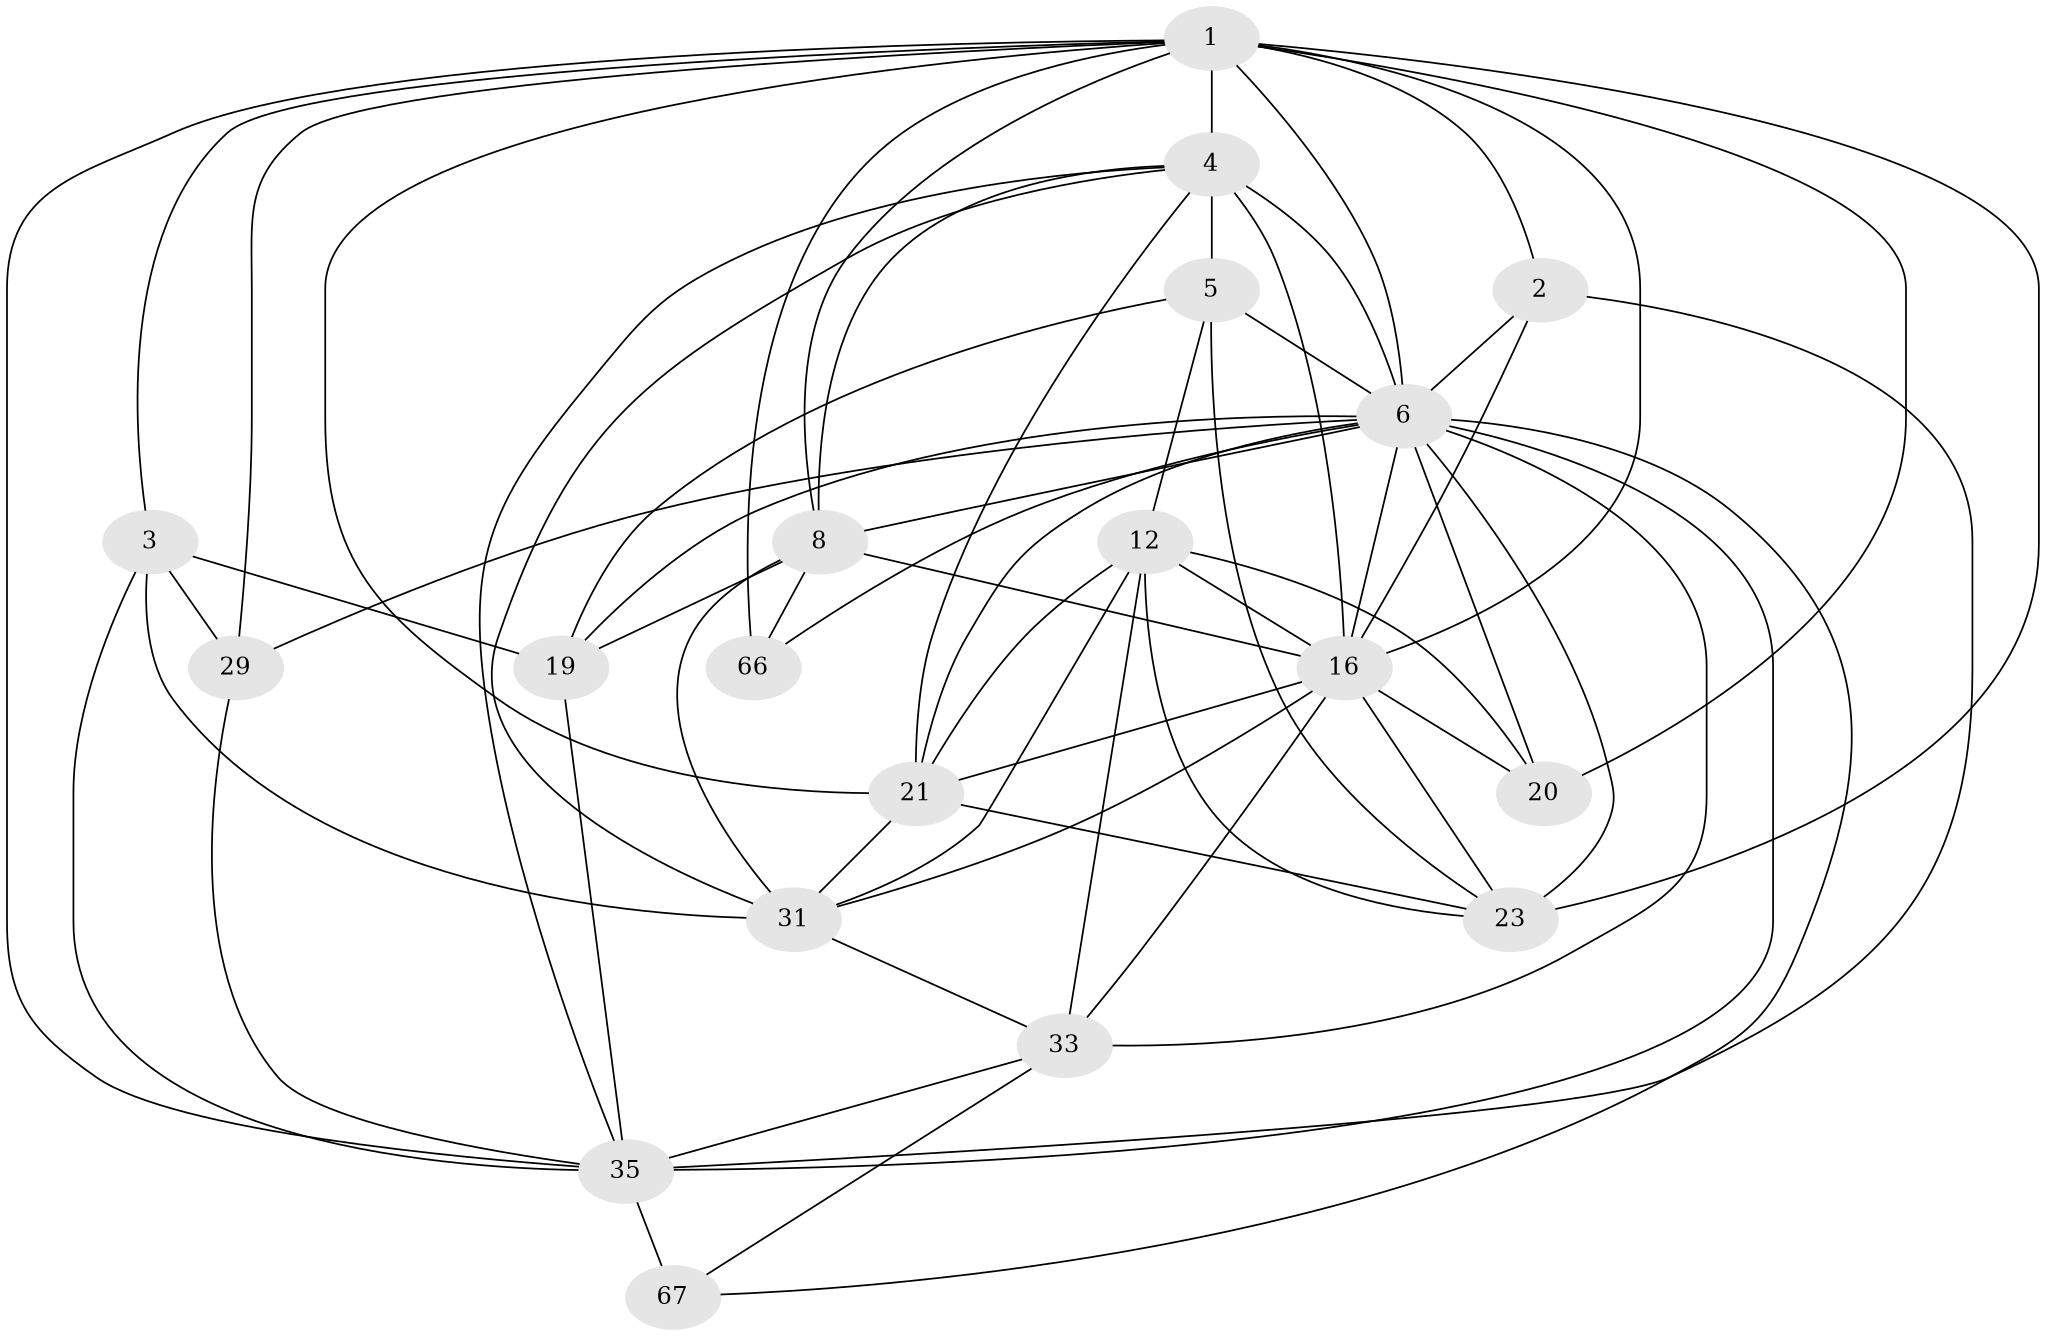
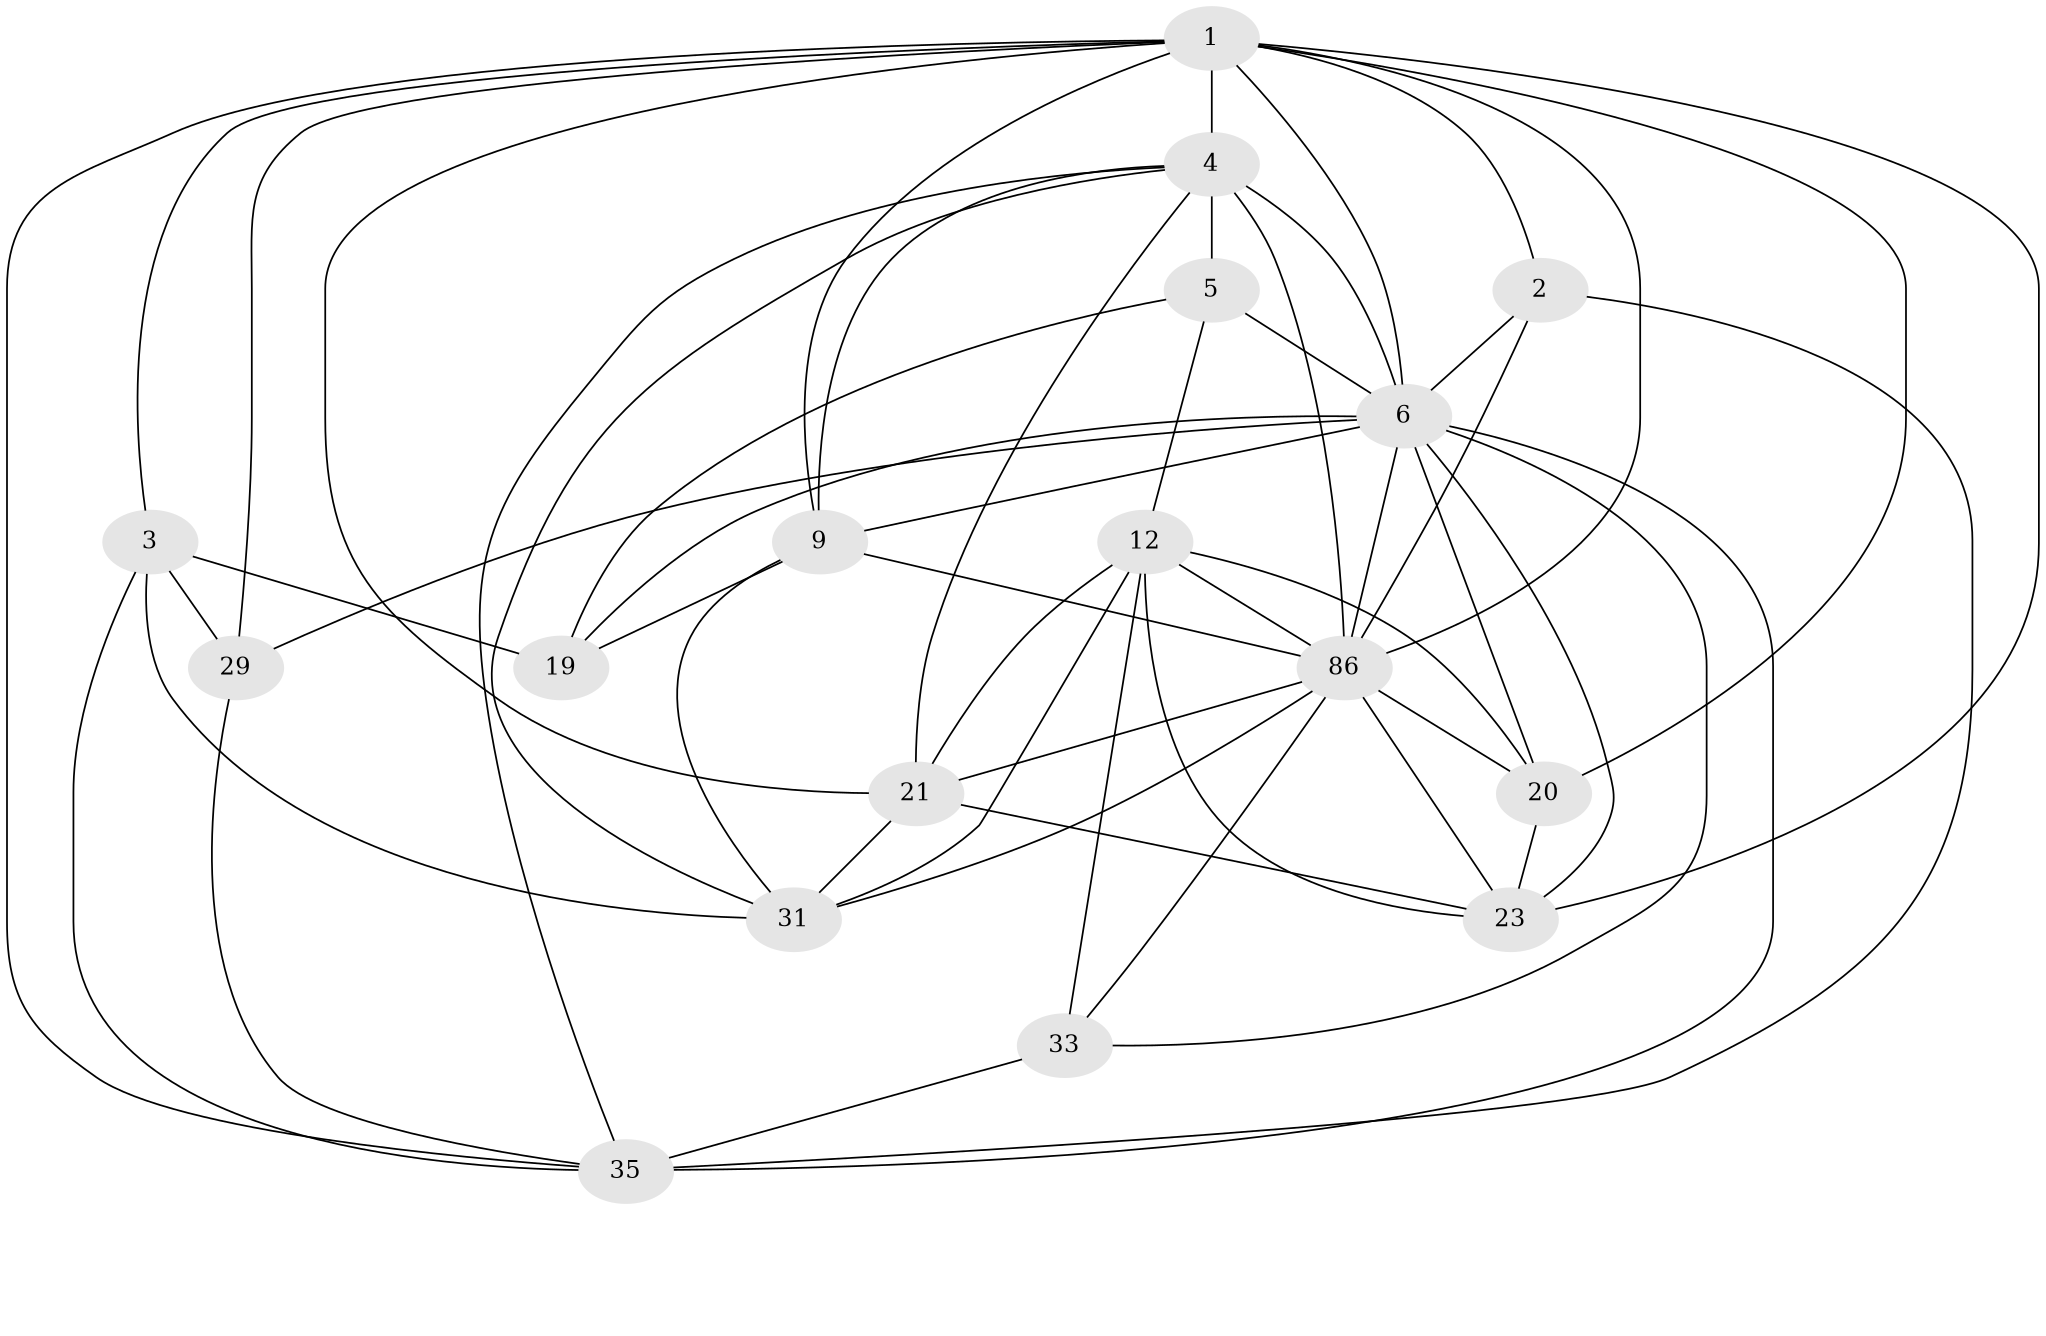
edge "6" -- "21": removed
node "8": label "8" -> "9"
edge "5" -- "23": now "20" -- "23"
node "66": removed
node "16": label "16" -> "86"
edge "19" -- "35": removed
edge "31" -- "33": removed
node "67": removed
